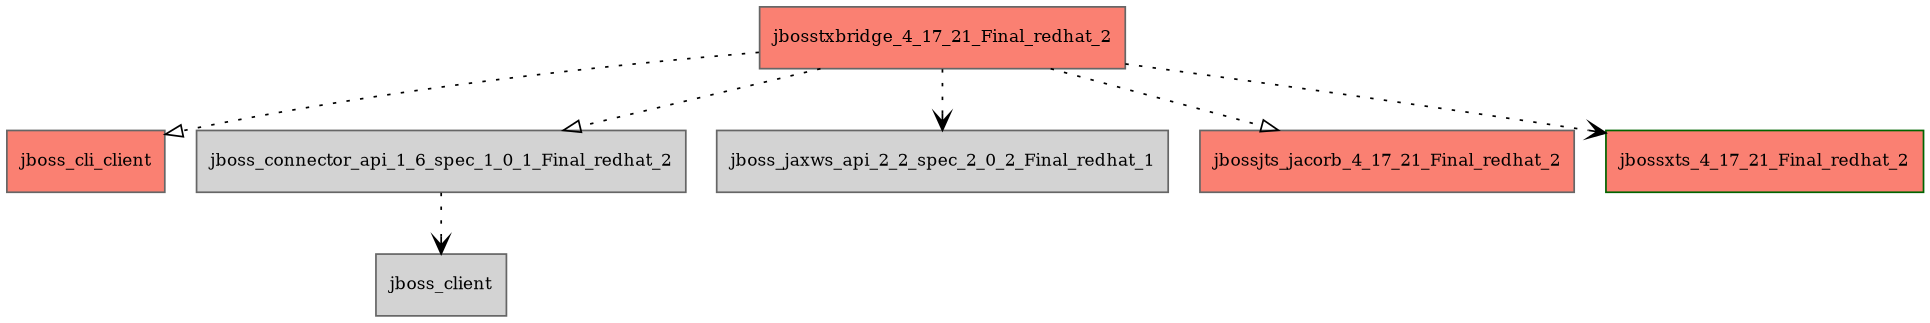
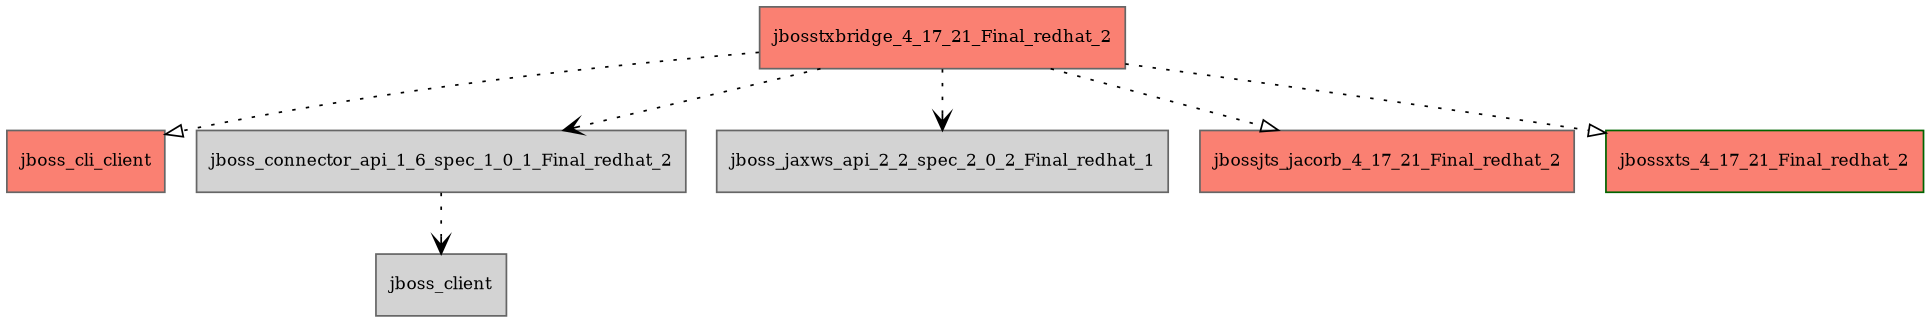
edge "jbosstxbridge_4_17_21_Final_redhat_2" -> "jbossxts_4_17_21_Final_redhat_2": arrowhead vee -> onormal
edge "jbosstxbridge_4_17_21_Final_redhat_2" -> "jboss_connector_api_1_6_spec_1_0_1_Final_redhat_2": arrowhead onormal -> vee
